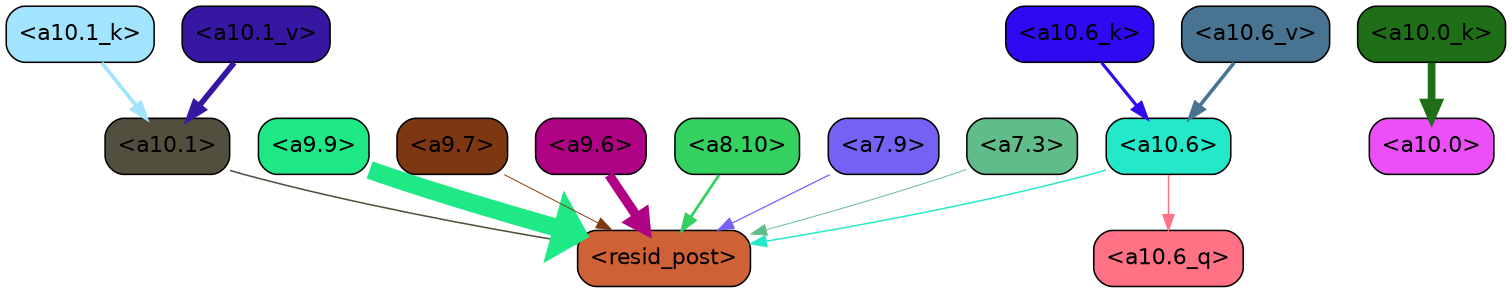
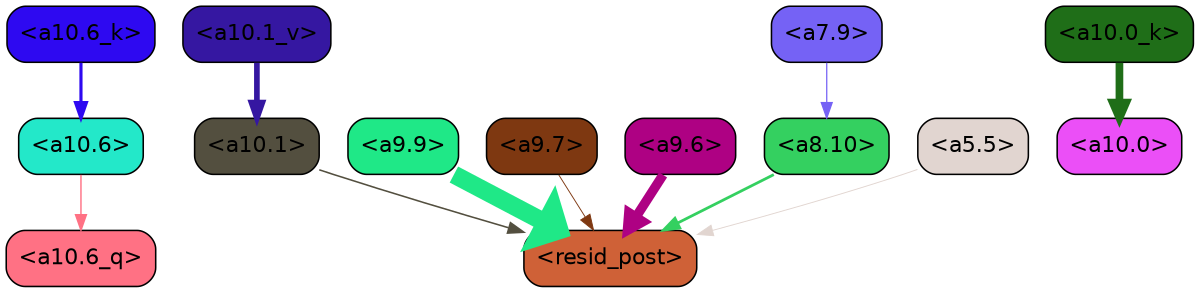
node "<a10.1_k>": removed
node "<a10.6_v>": removed
node "<a5.5>": added
node "<a7.3>": removed
edge "<a7.9>" -> "<resid_post>": now "<a7.9>" -> "<a8.10>"
edge "<a10.6>" -> "<resid_post>": removed
